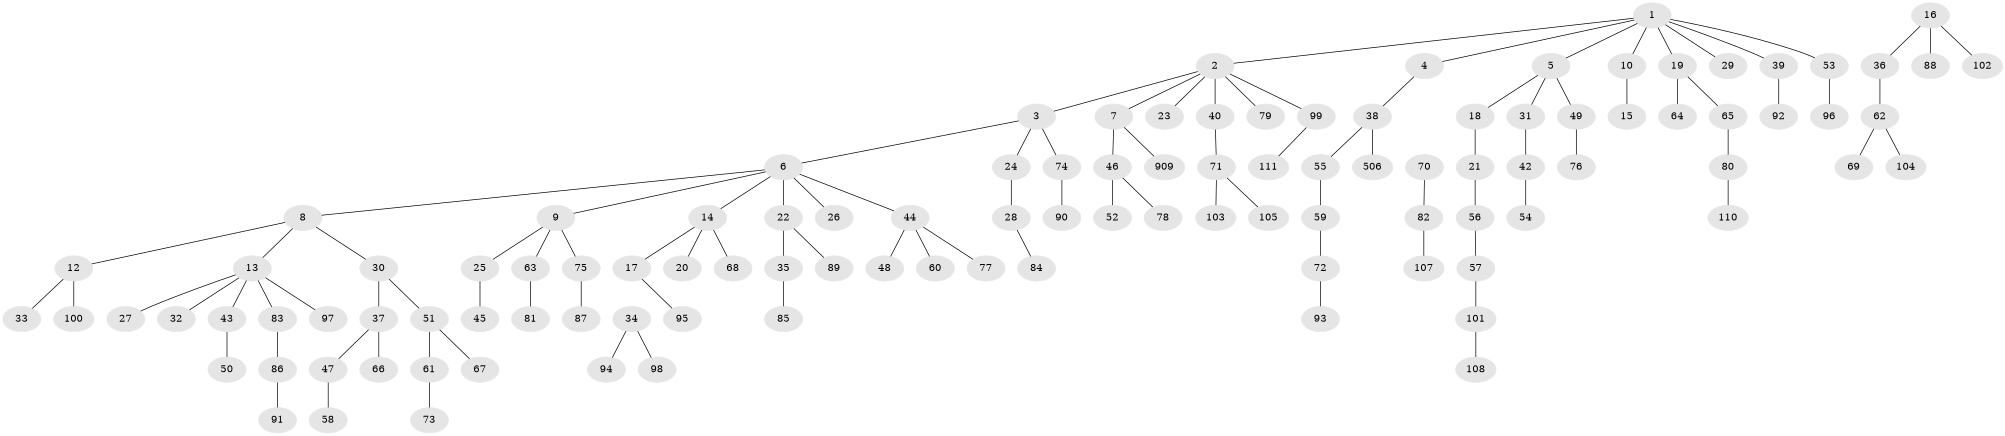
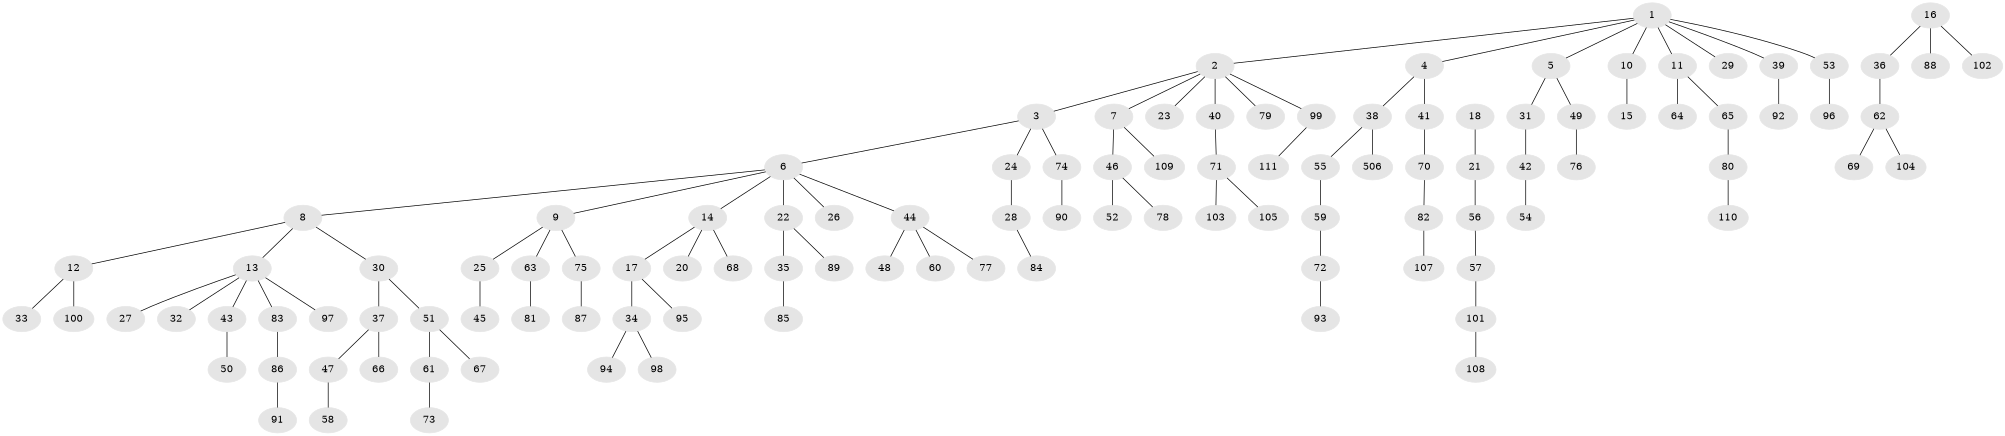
node "19": label "19" -> "11"
edge "5" -- "18": removed
node "41": added
node "909": label "909" -> "109"
edge "17" -- "34": added
